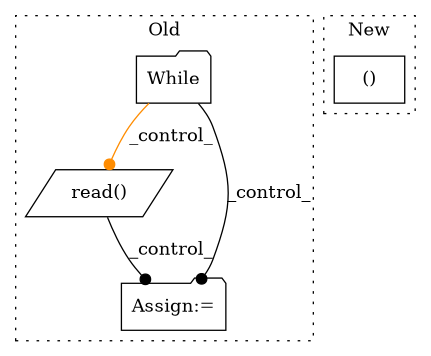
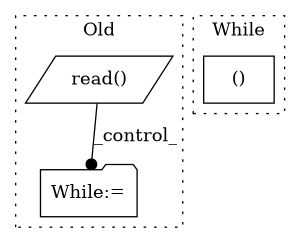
cluster "New": label "New" -> "While"
node "While": removed
node "Assign:=": label "Assign:=" -> "While:="
